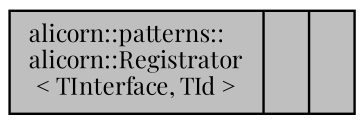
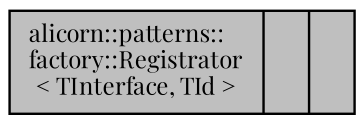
node "alicorn::patterns::": text "alicorn::Registrator" -> "factory::Registrator"
